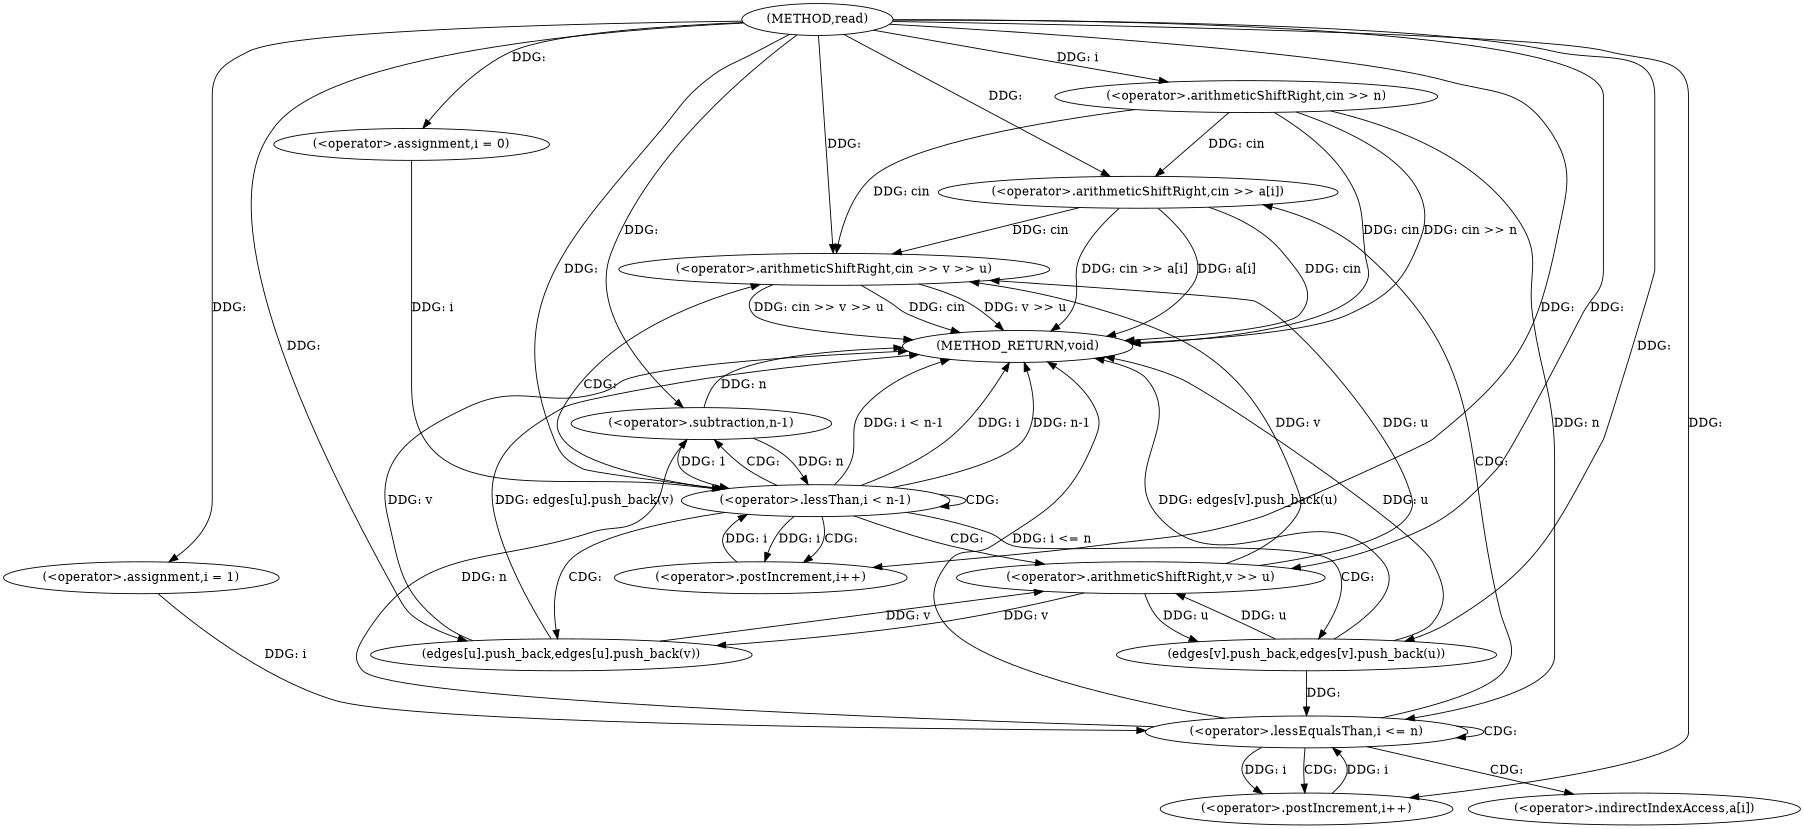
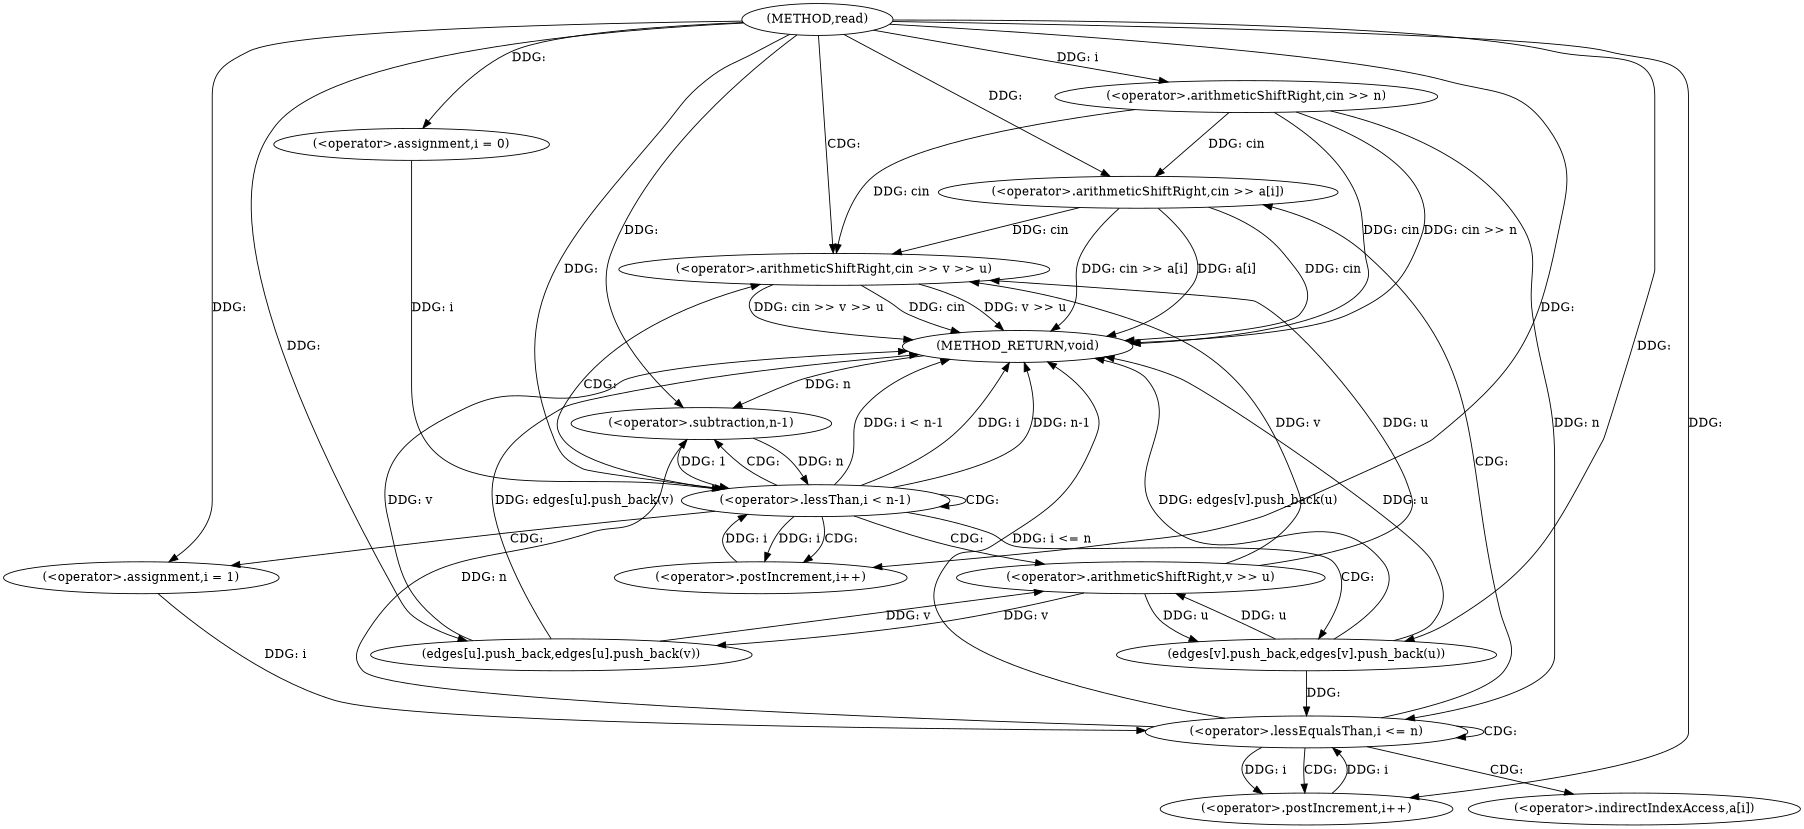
edge "(METHOD,read)" -> "(<operator>.arithmeticShiftRight,v >> u)": removed, label "DDG:"
edge "(METHOD,read)" -> "(<operator>.arithmeticShiftRight,cin >> v >> u)": label "DDG: " -> "CDG: "
edge "(<operator>.subtraction,n-1)" -> "(METHOD_RETURN,void)": reversed
edge "(<operator>.lessThan,i < n-1)" -> "(edges[u].push_back,edges[u].push_back(v))": now "(<operator>.lessThan,i < n-1)" -> "(<operator>.assignment,i = 1)"
